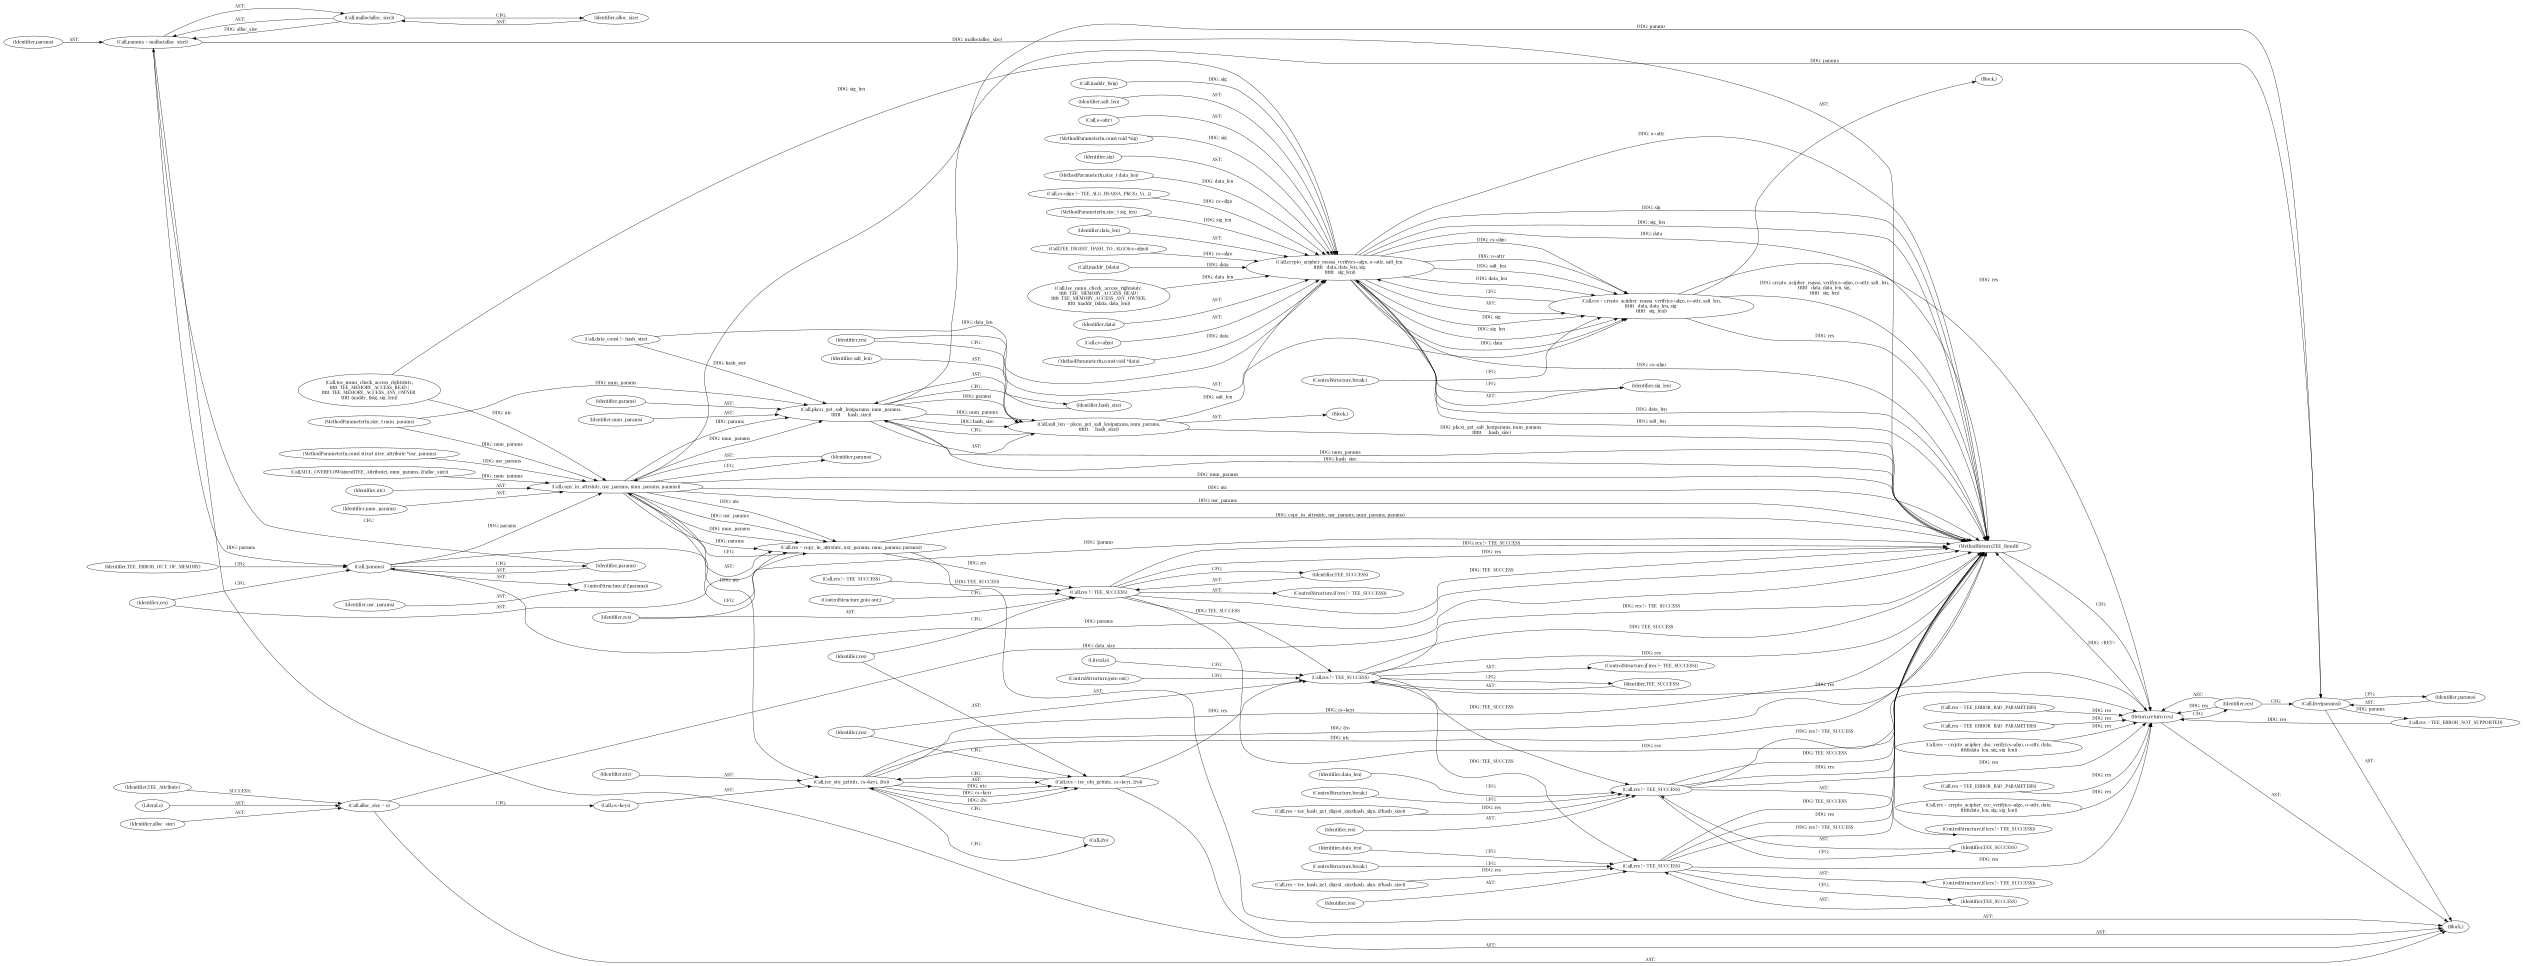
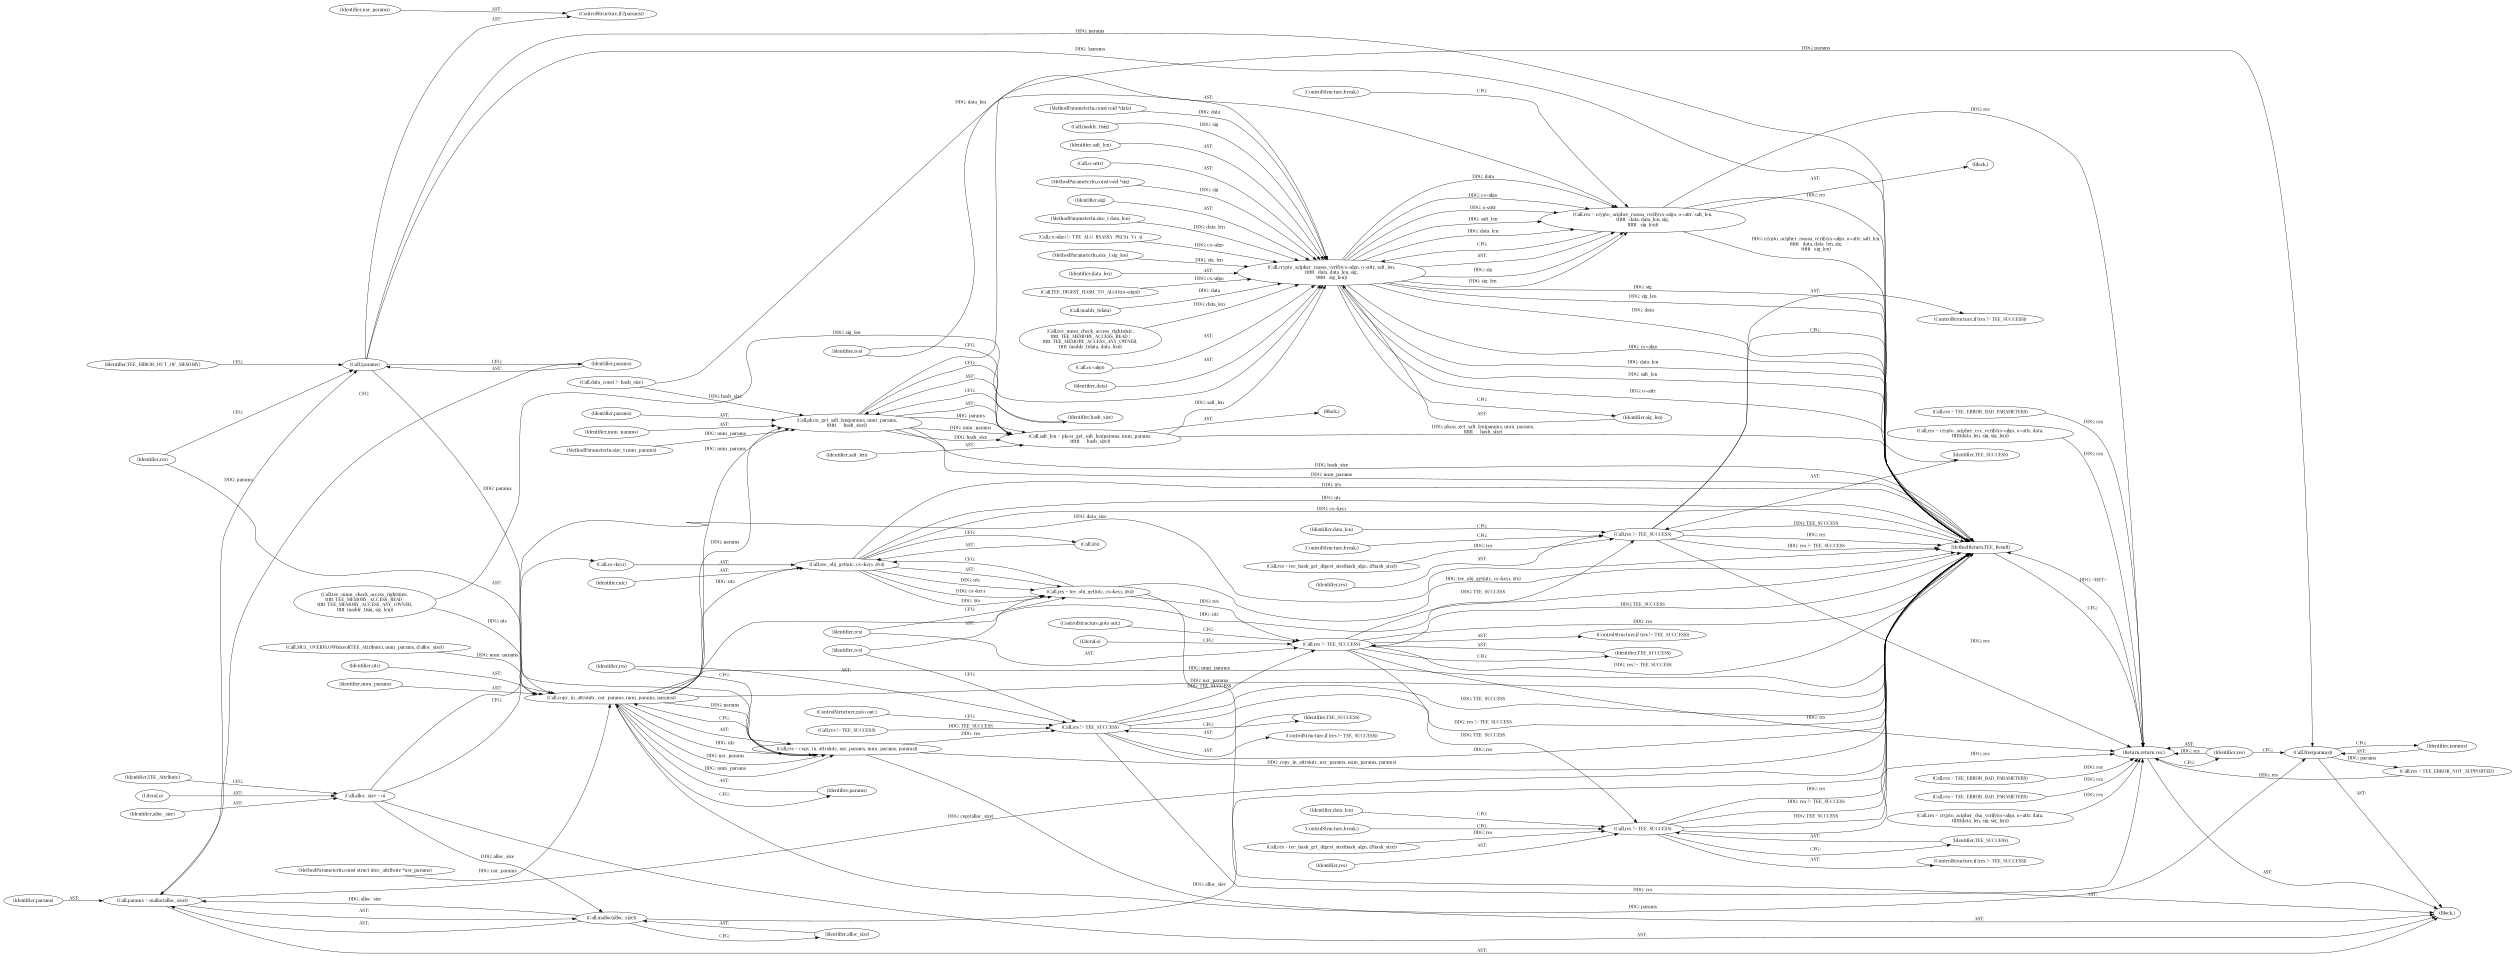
edge "(Call,params = malloc(alloc_size))" -> "(MethodReturn,TEE_Result)": label "DDG: malloc(alloc_size)" -> "DDG: copy(alloc_size)"
edge "(MethodParameterIn,size_t num_params)" -> "(Call,copy_in_attrs(utc, usr_params, num_params, params))": removed, label "DDG: num_params"
edge "(Call,res = tee_obj_get(utc, cs->key1, &o))" -> "(MethodReturn,TEE_Result)": added, label "DDG: tee_obj_get(utc, cs->key1, &o)"
edge "(Identifier,TEE_Attribute)" -> "(Call,alloc_size = 0)": label "SUCCESS: " -> "CFG: "
edge "(Call,malloc(alloc_size))" -> "(MethodReturn,TEE_Result)": added, label "DDG: alloc_size"
edge "(Call,&o)" -> "(Call,tee_obj_get(utc, cs->key1, &o))": label "CFG: " -> "AST: "
edge "(Call,alloc_size = 0)" -> "(Call,malloc(alloc_size))": added, label "DDG: alloc_size"
